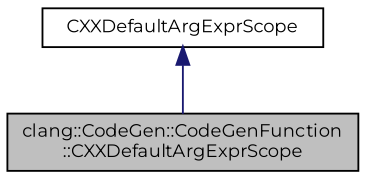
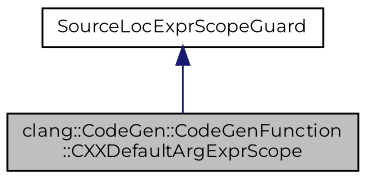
node "CXXDefaultArgExprScope": label "CXXDefaultArgExprScope" -> "SourceLocExprScopeGuard"
